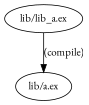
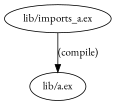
node "lib/lib_a.ex": label "lib/lib_a.ex" -> "lib/imports_a.ex"
